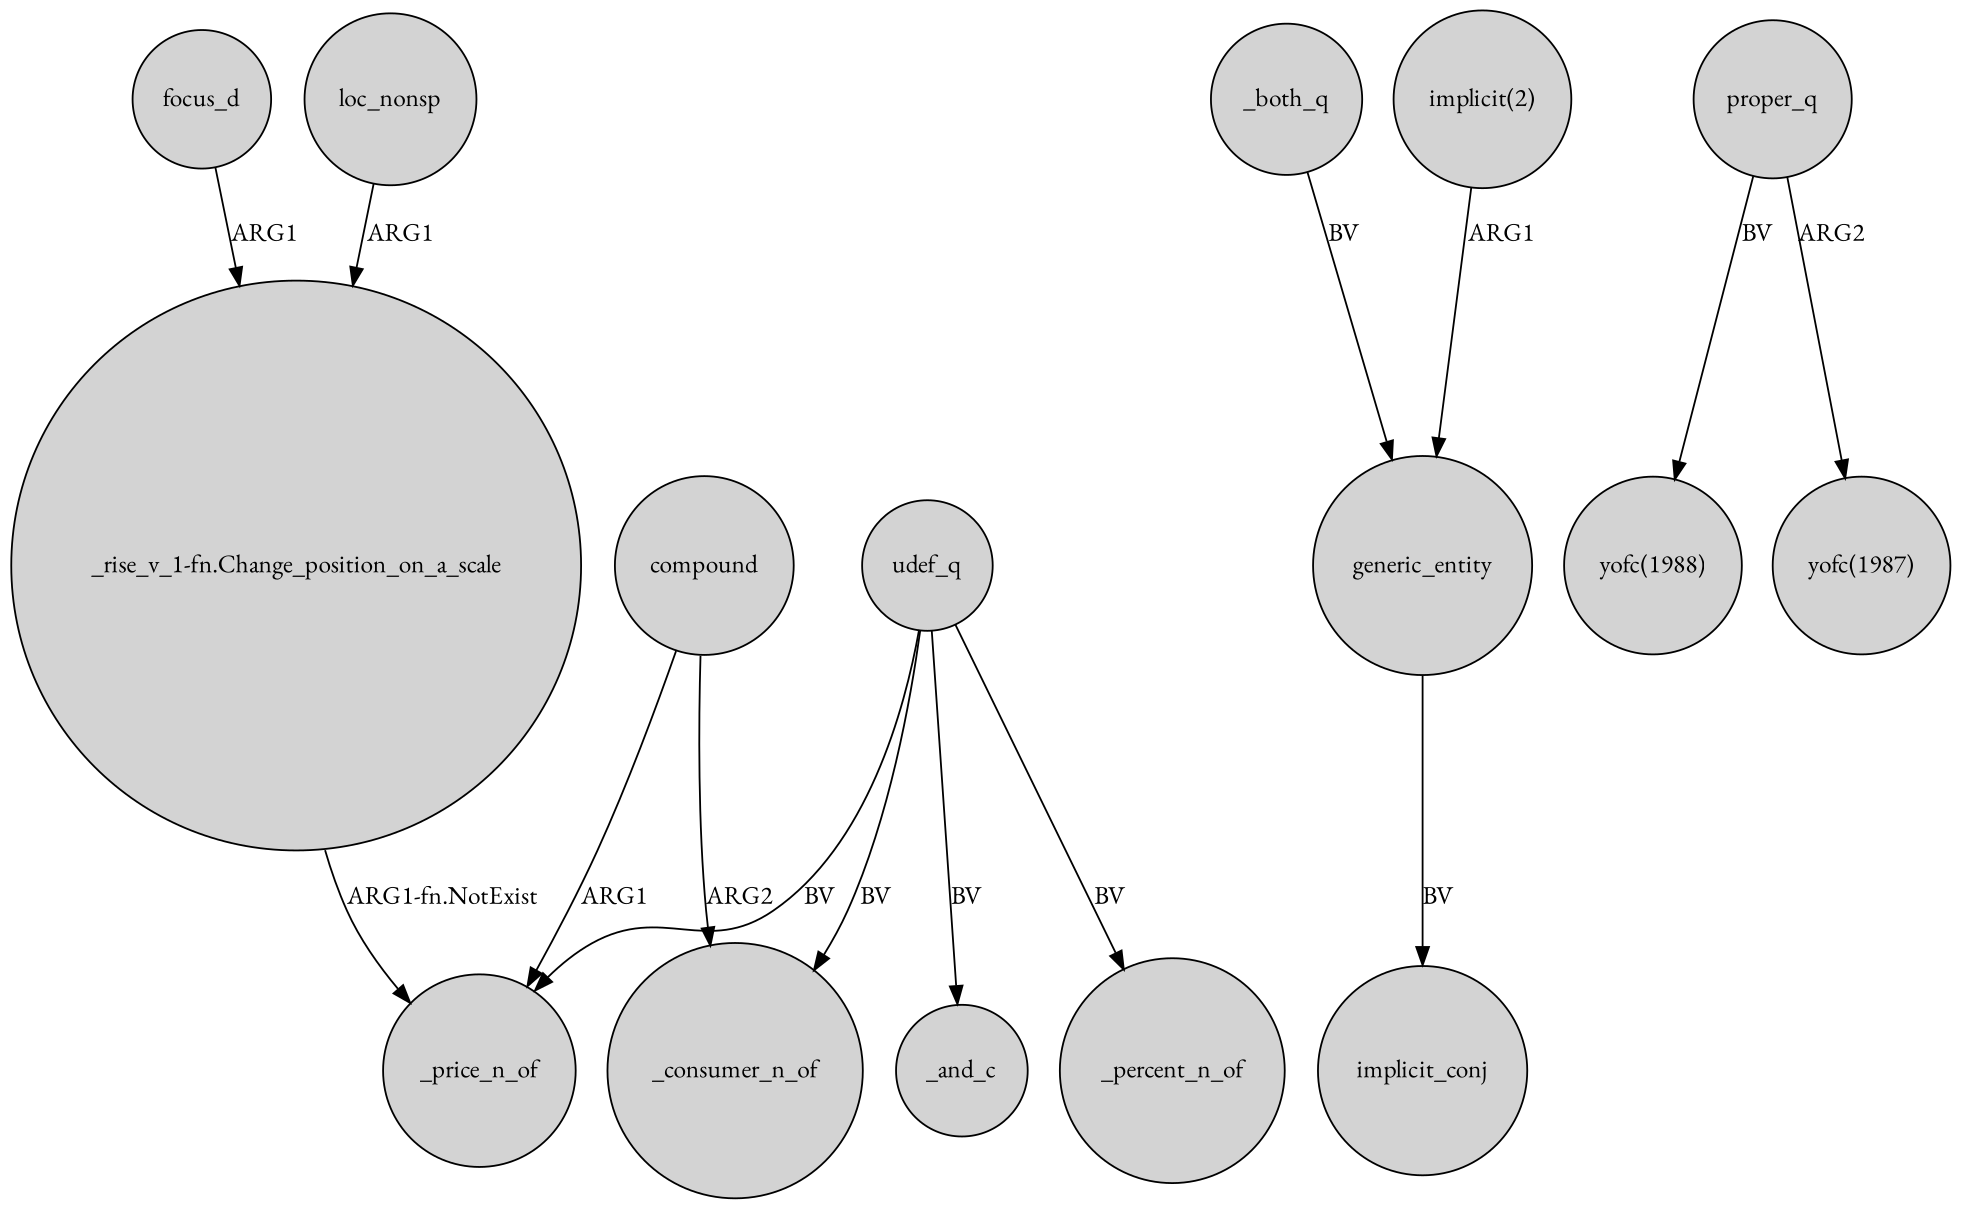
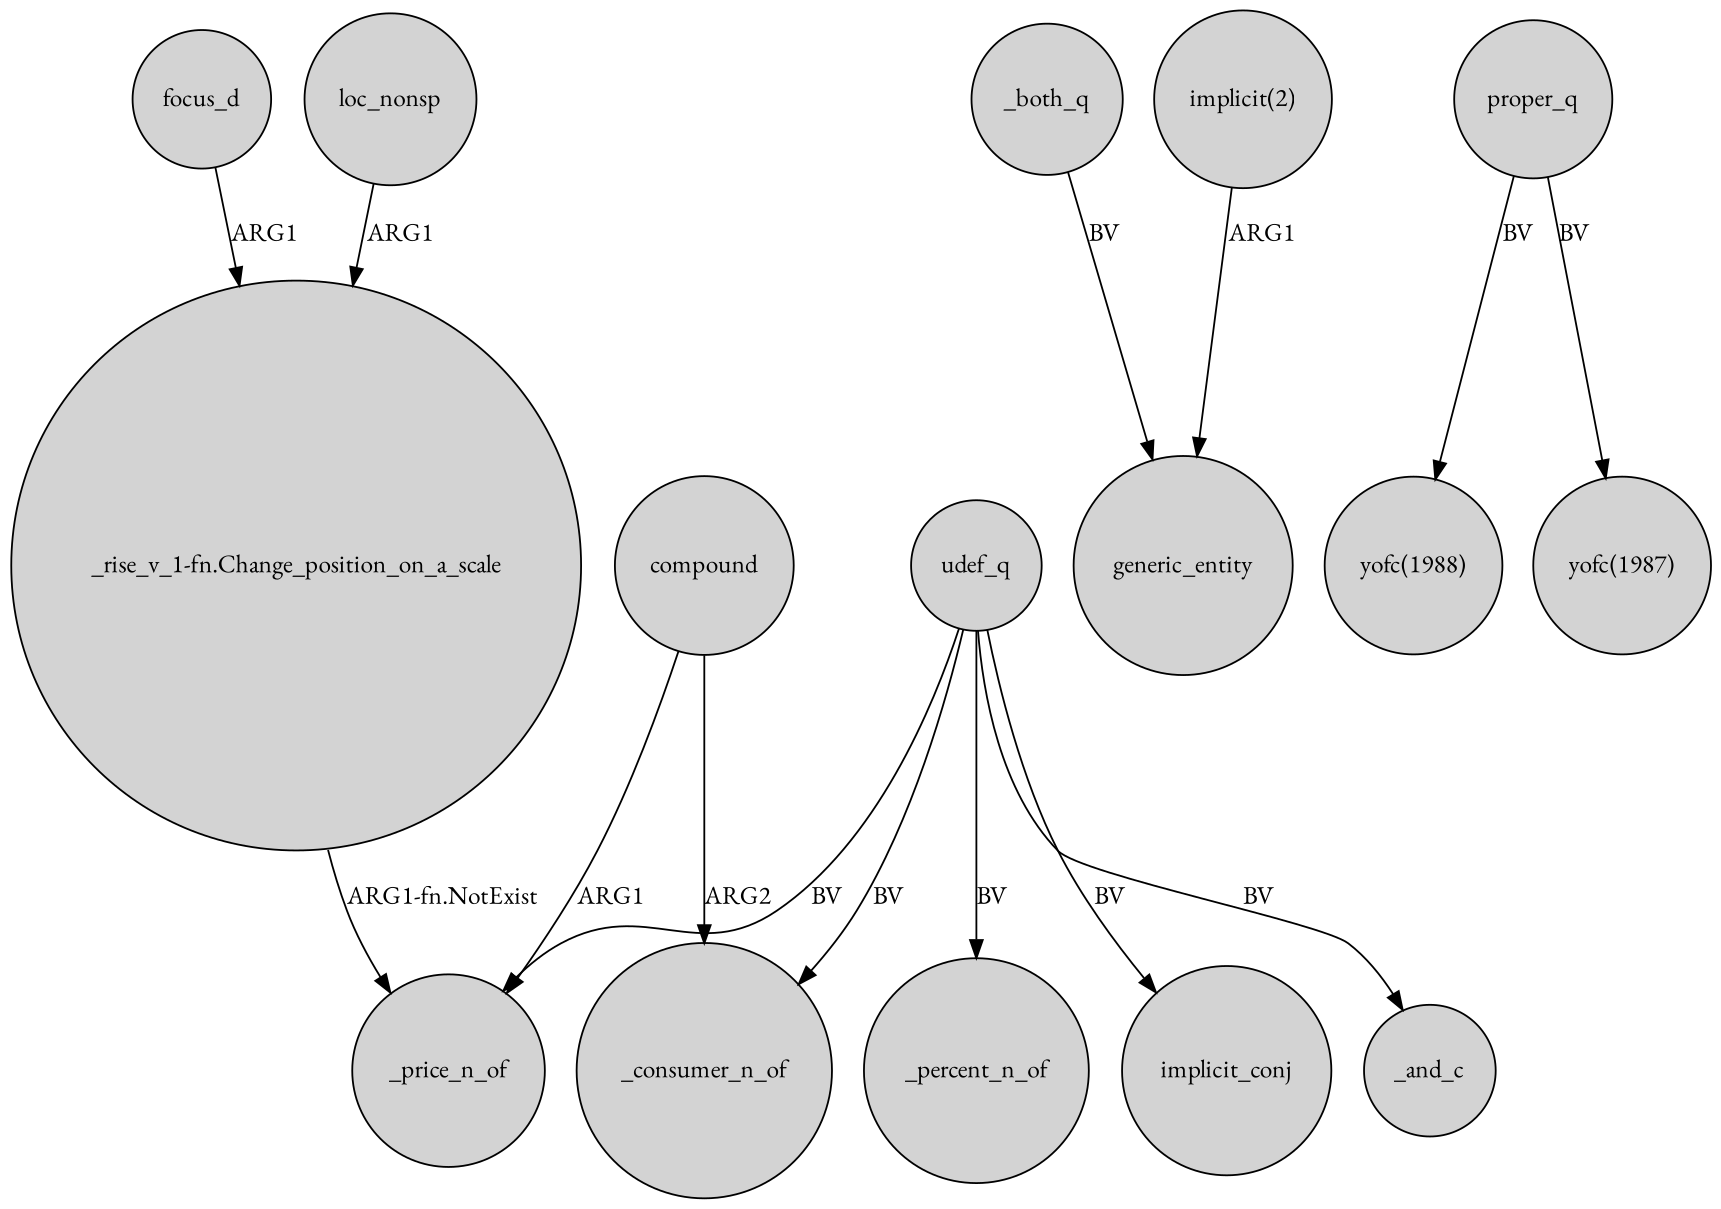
edge "proper_q" -> "yofc(1987)": label "ARG2" -> "BV"
edge "generic_entity" -> "implicit_conj": now "udef_q" -> "implicit_conj"
